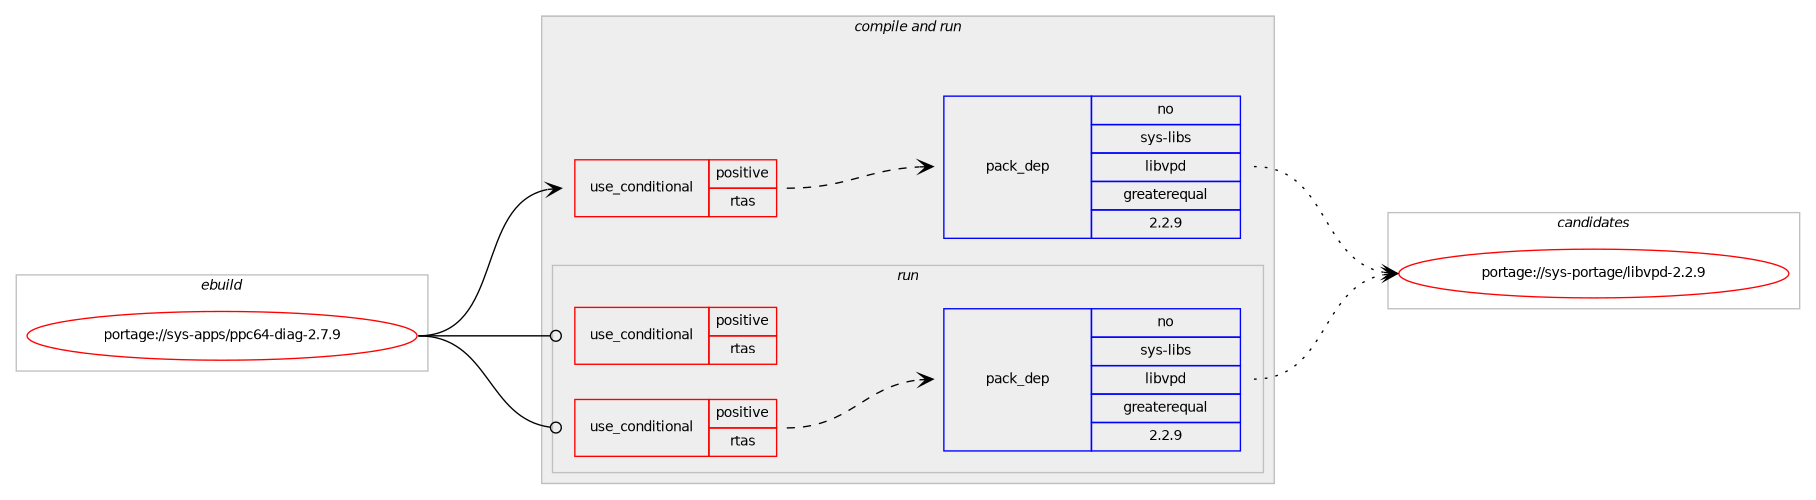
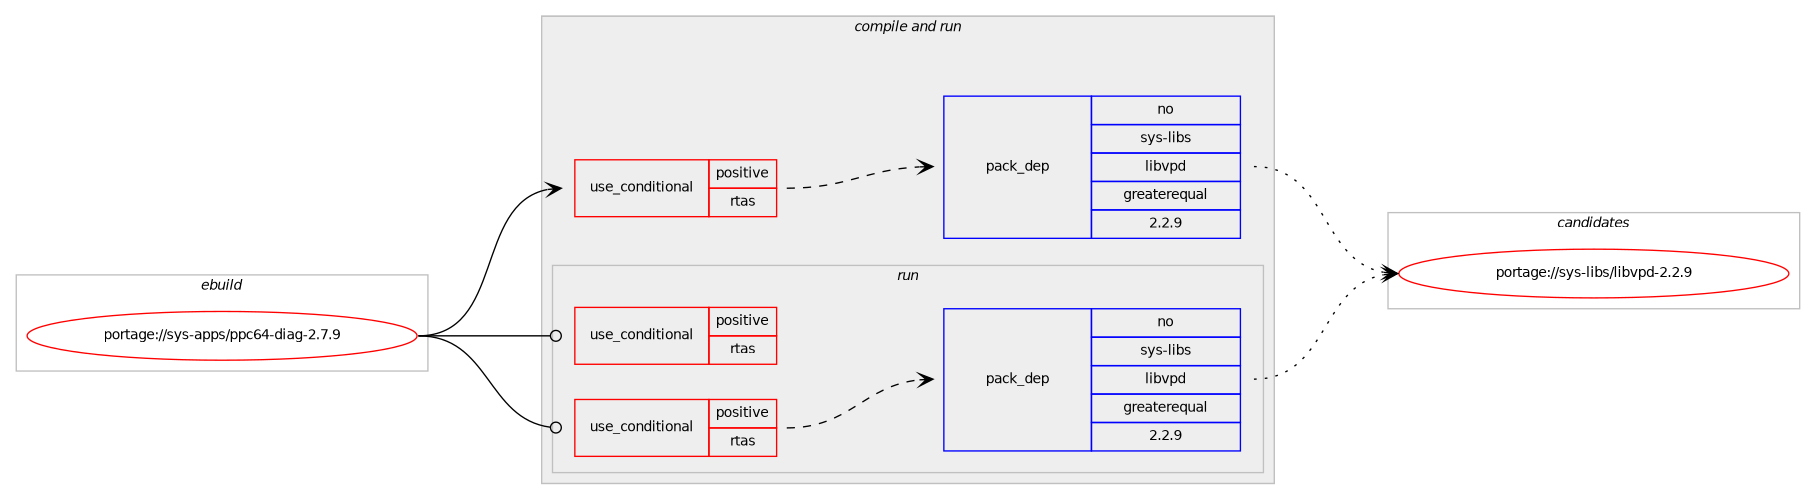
node "portage://sys-portage/libvpd-2.2.9": label "portage://sys-portage/libvpd-2.2.9" -> "portage://sys-libs/libvpd-2.2.9"
